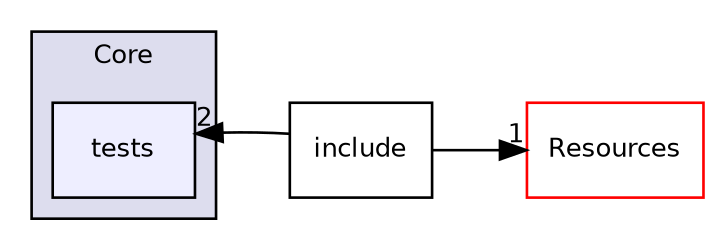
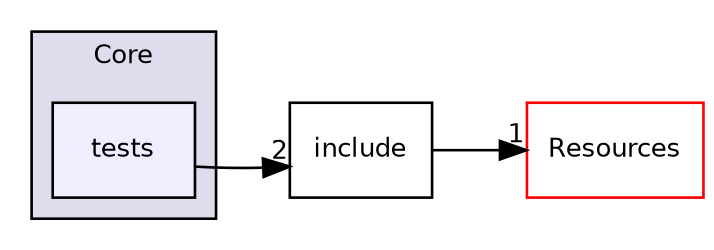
edge "include" -> "tests": reversed
